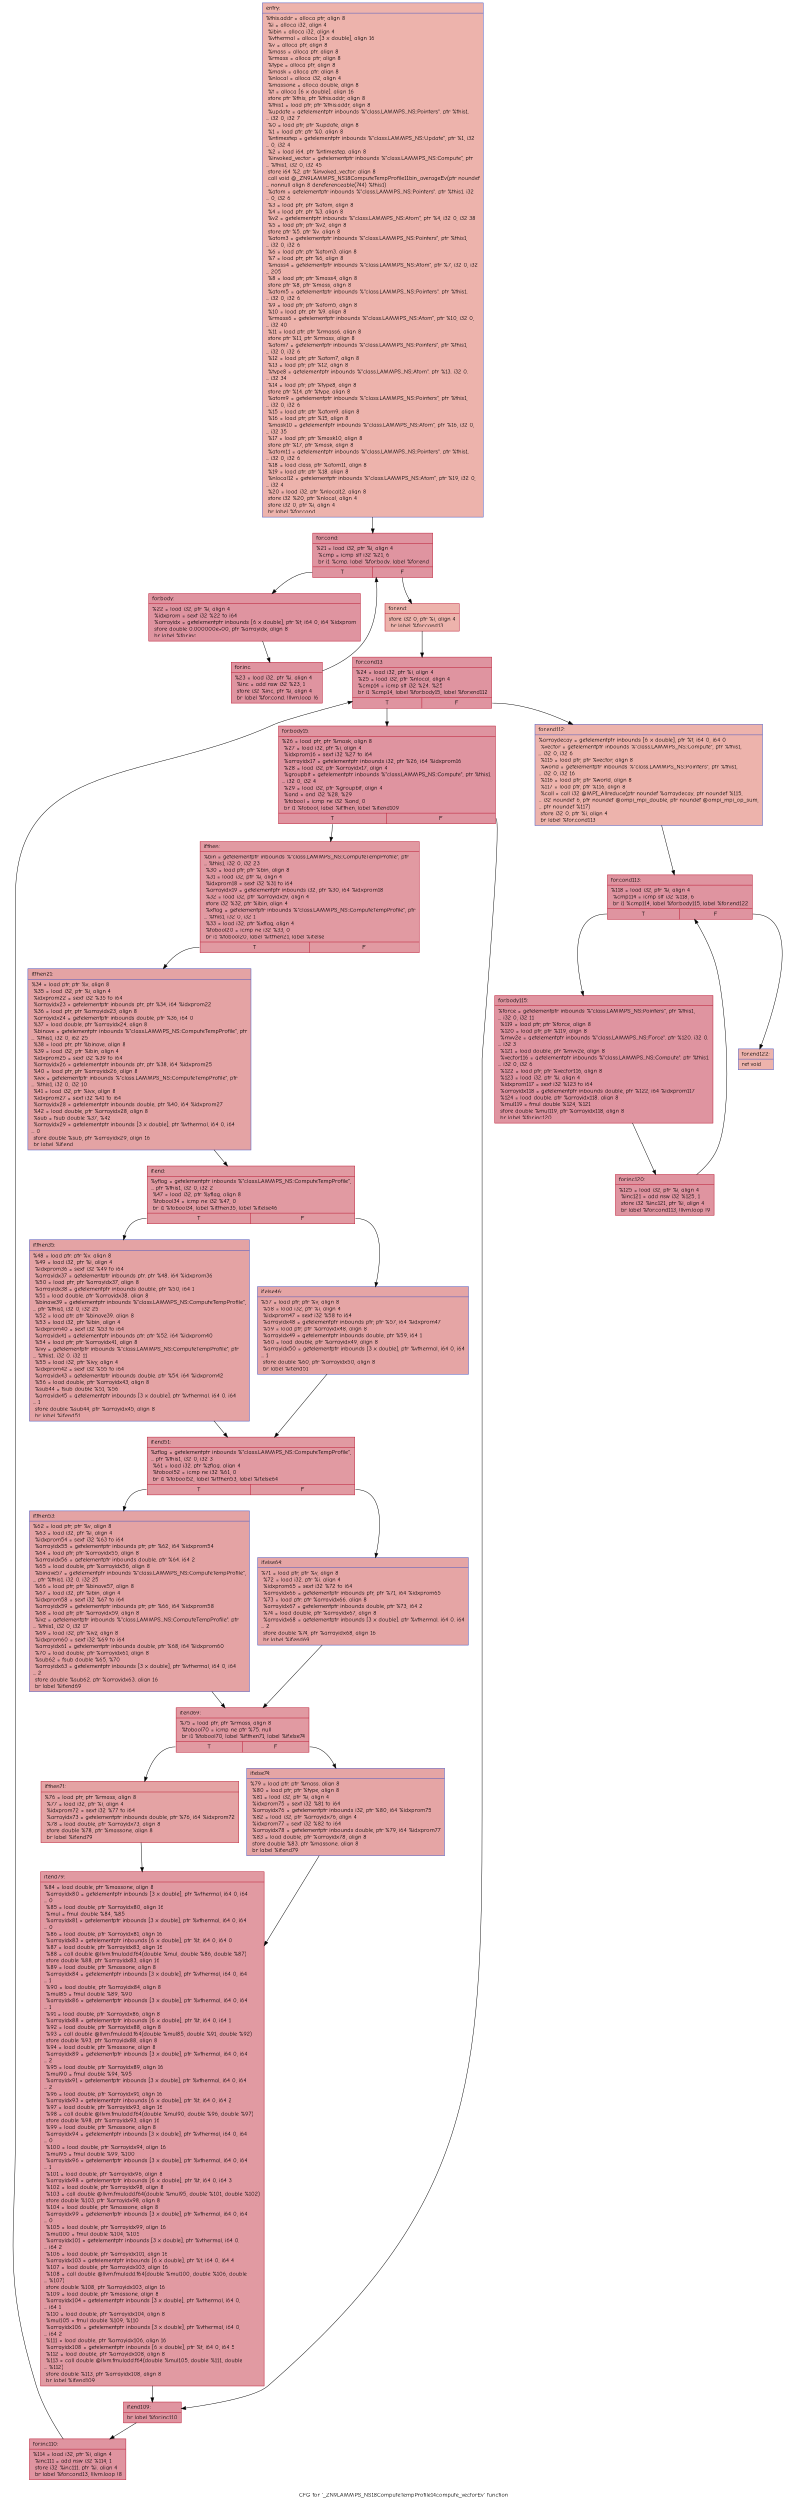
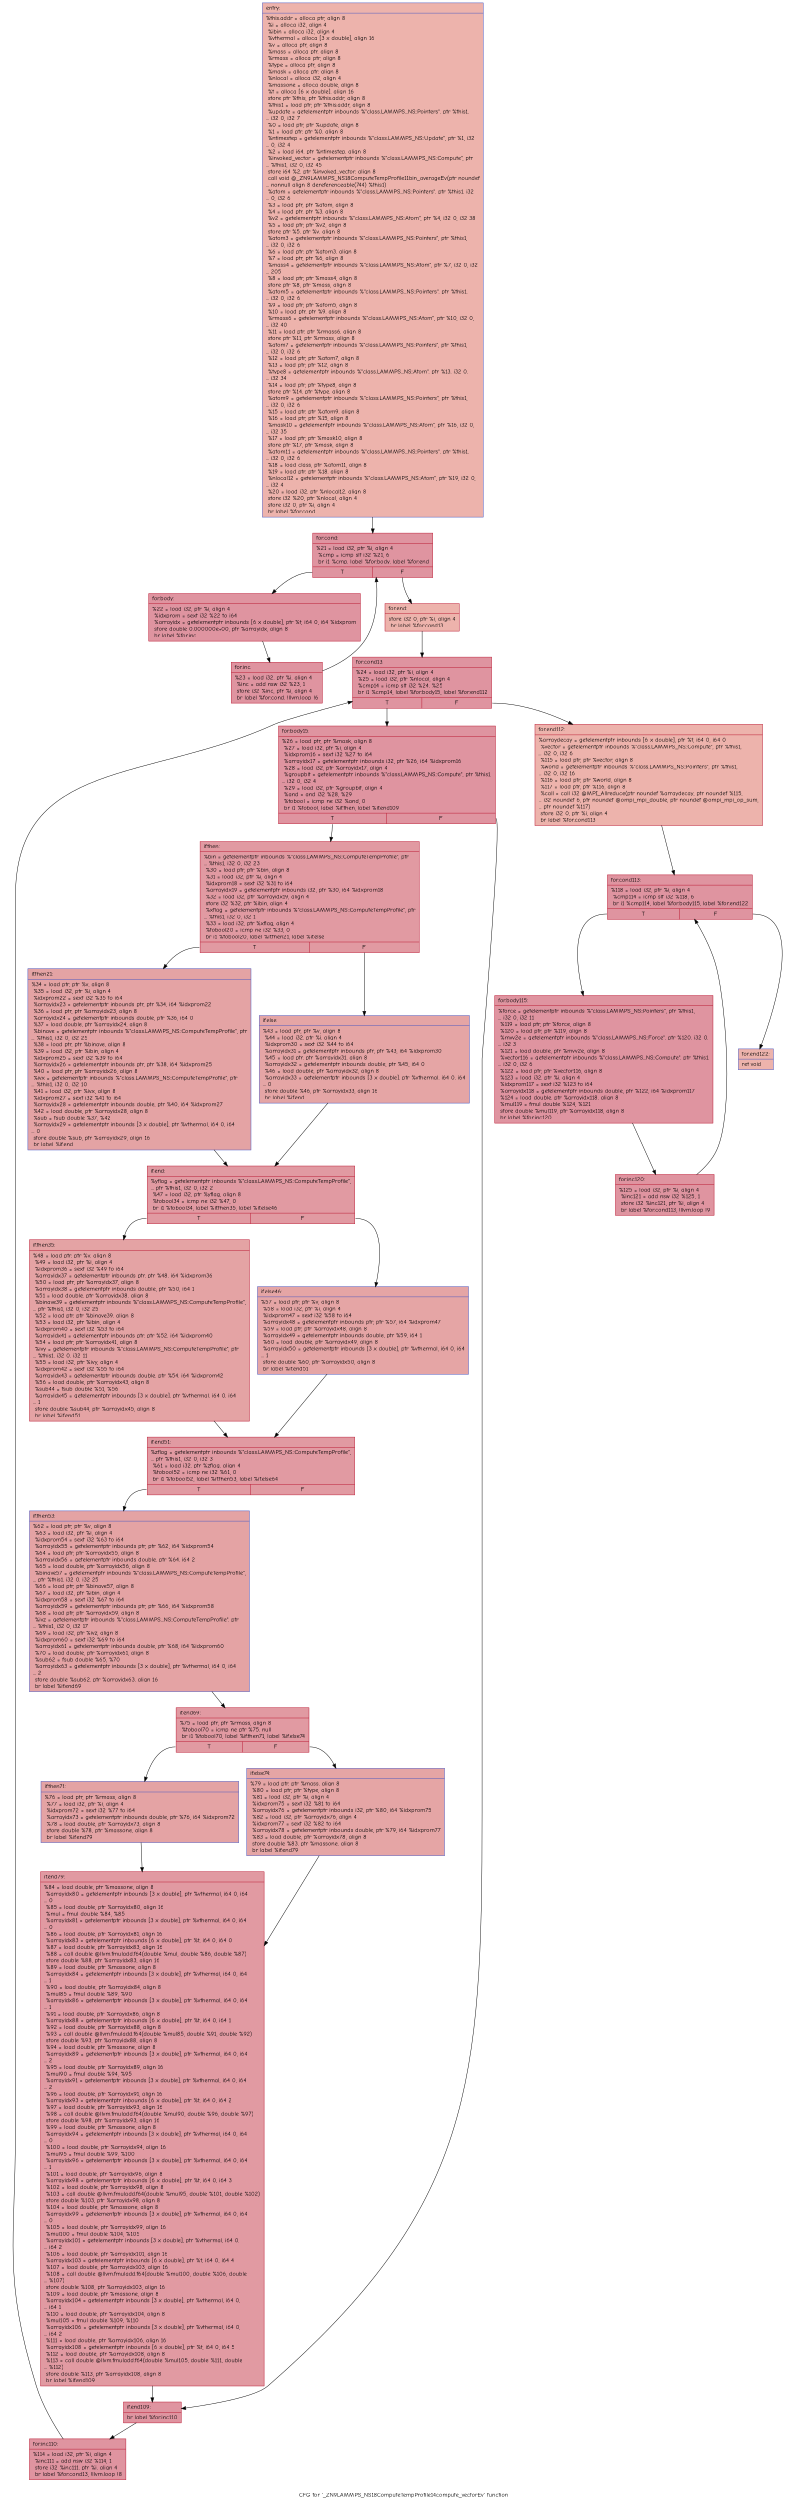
node "for.end112:": color #3d50c3ff -> #b70d28ff
node "if.then21:": text "... %this1, i32 0, i62 25" -> "... %this1, i32 0, i32 25"
node "if.else:": added
node "if.then35:": color #3d50c3ff -> #b70d28ff
node "if.else64:": removed
node "if.then71:": color #b70d28ff -> #3d50c3ff
